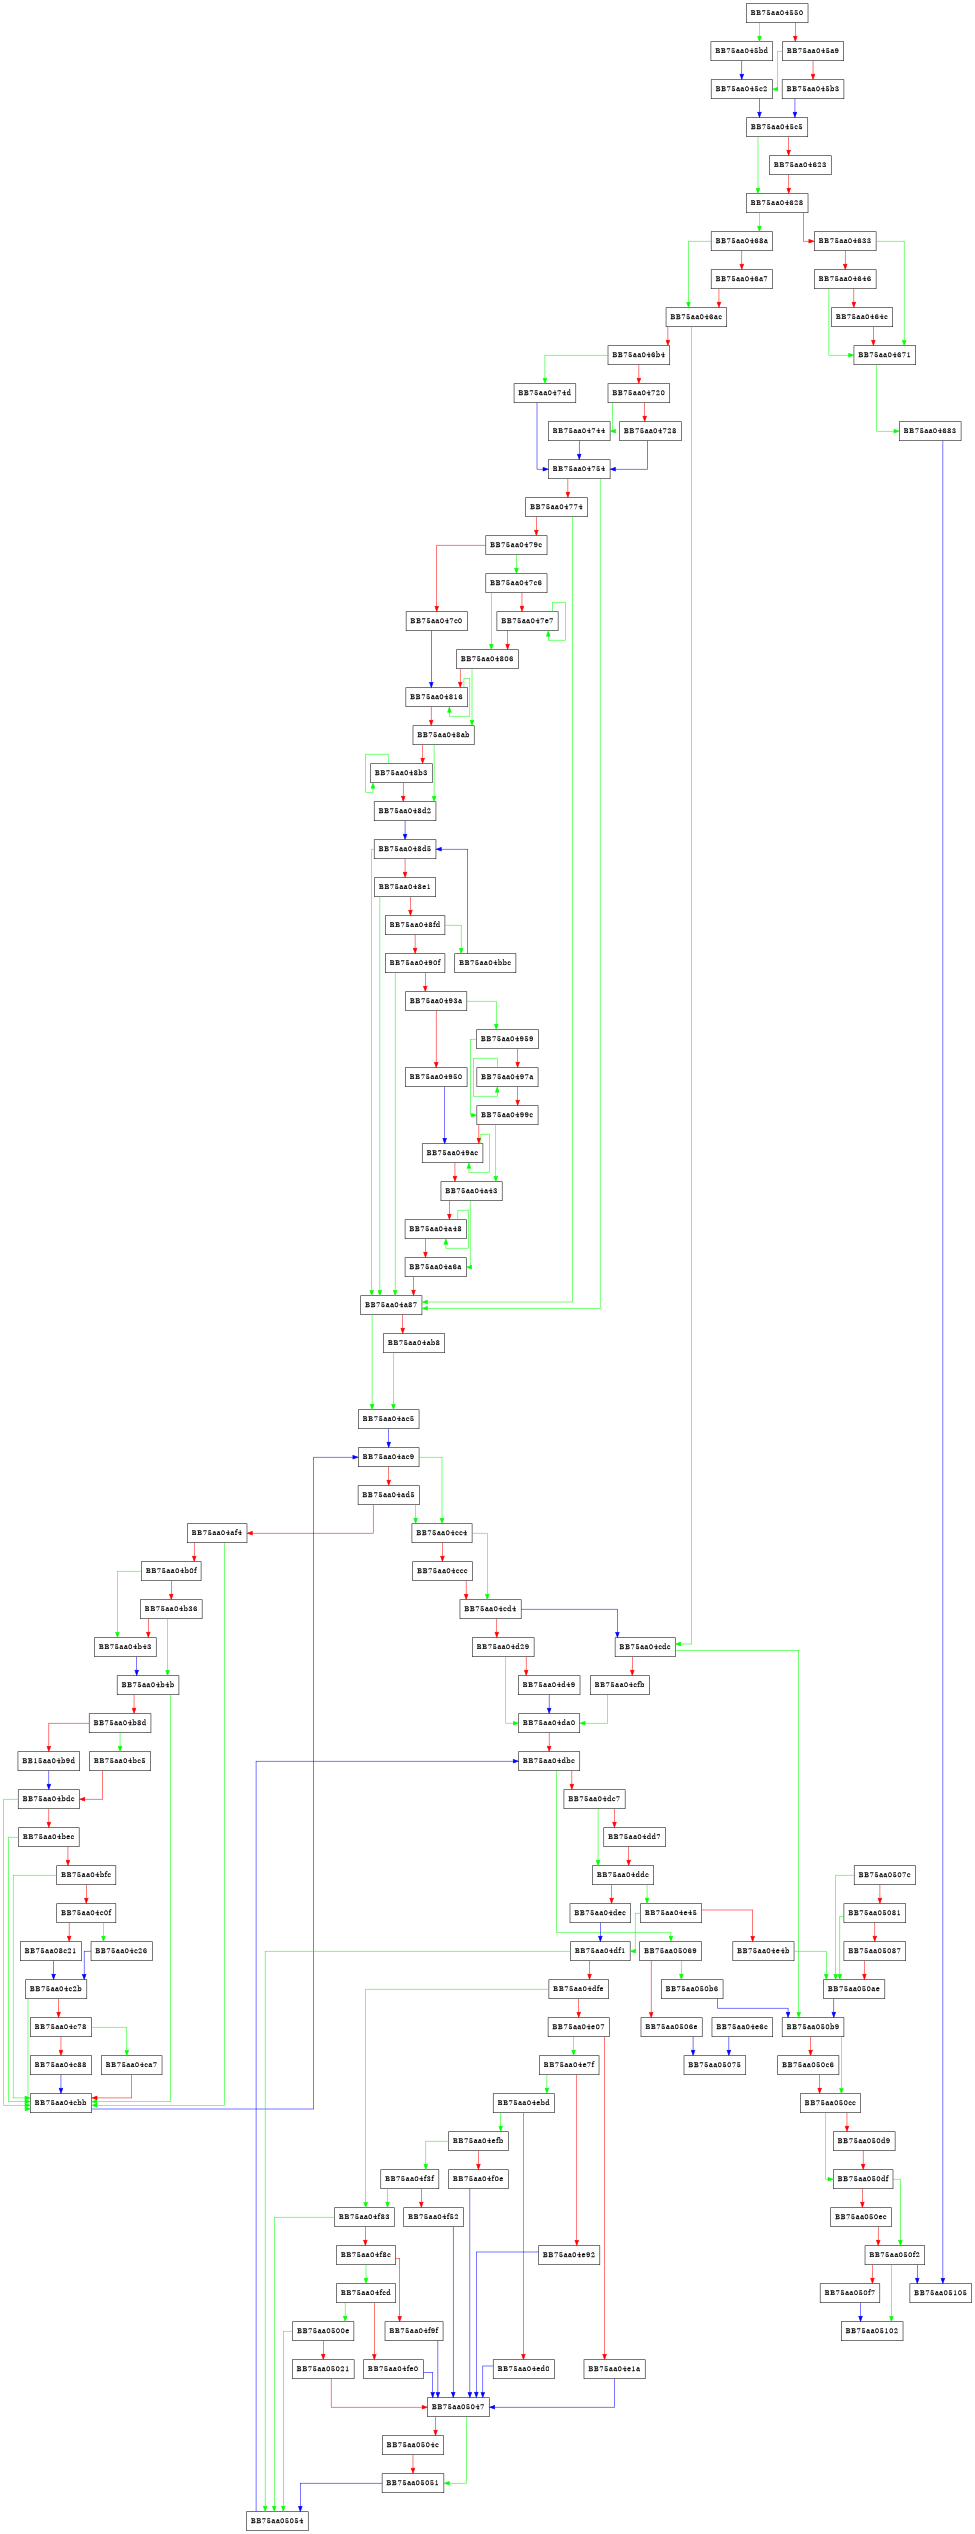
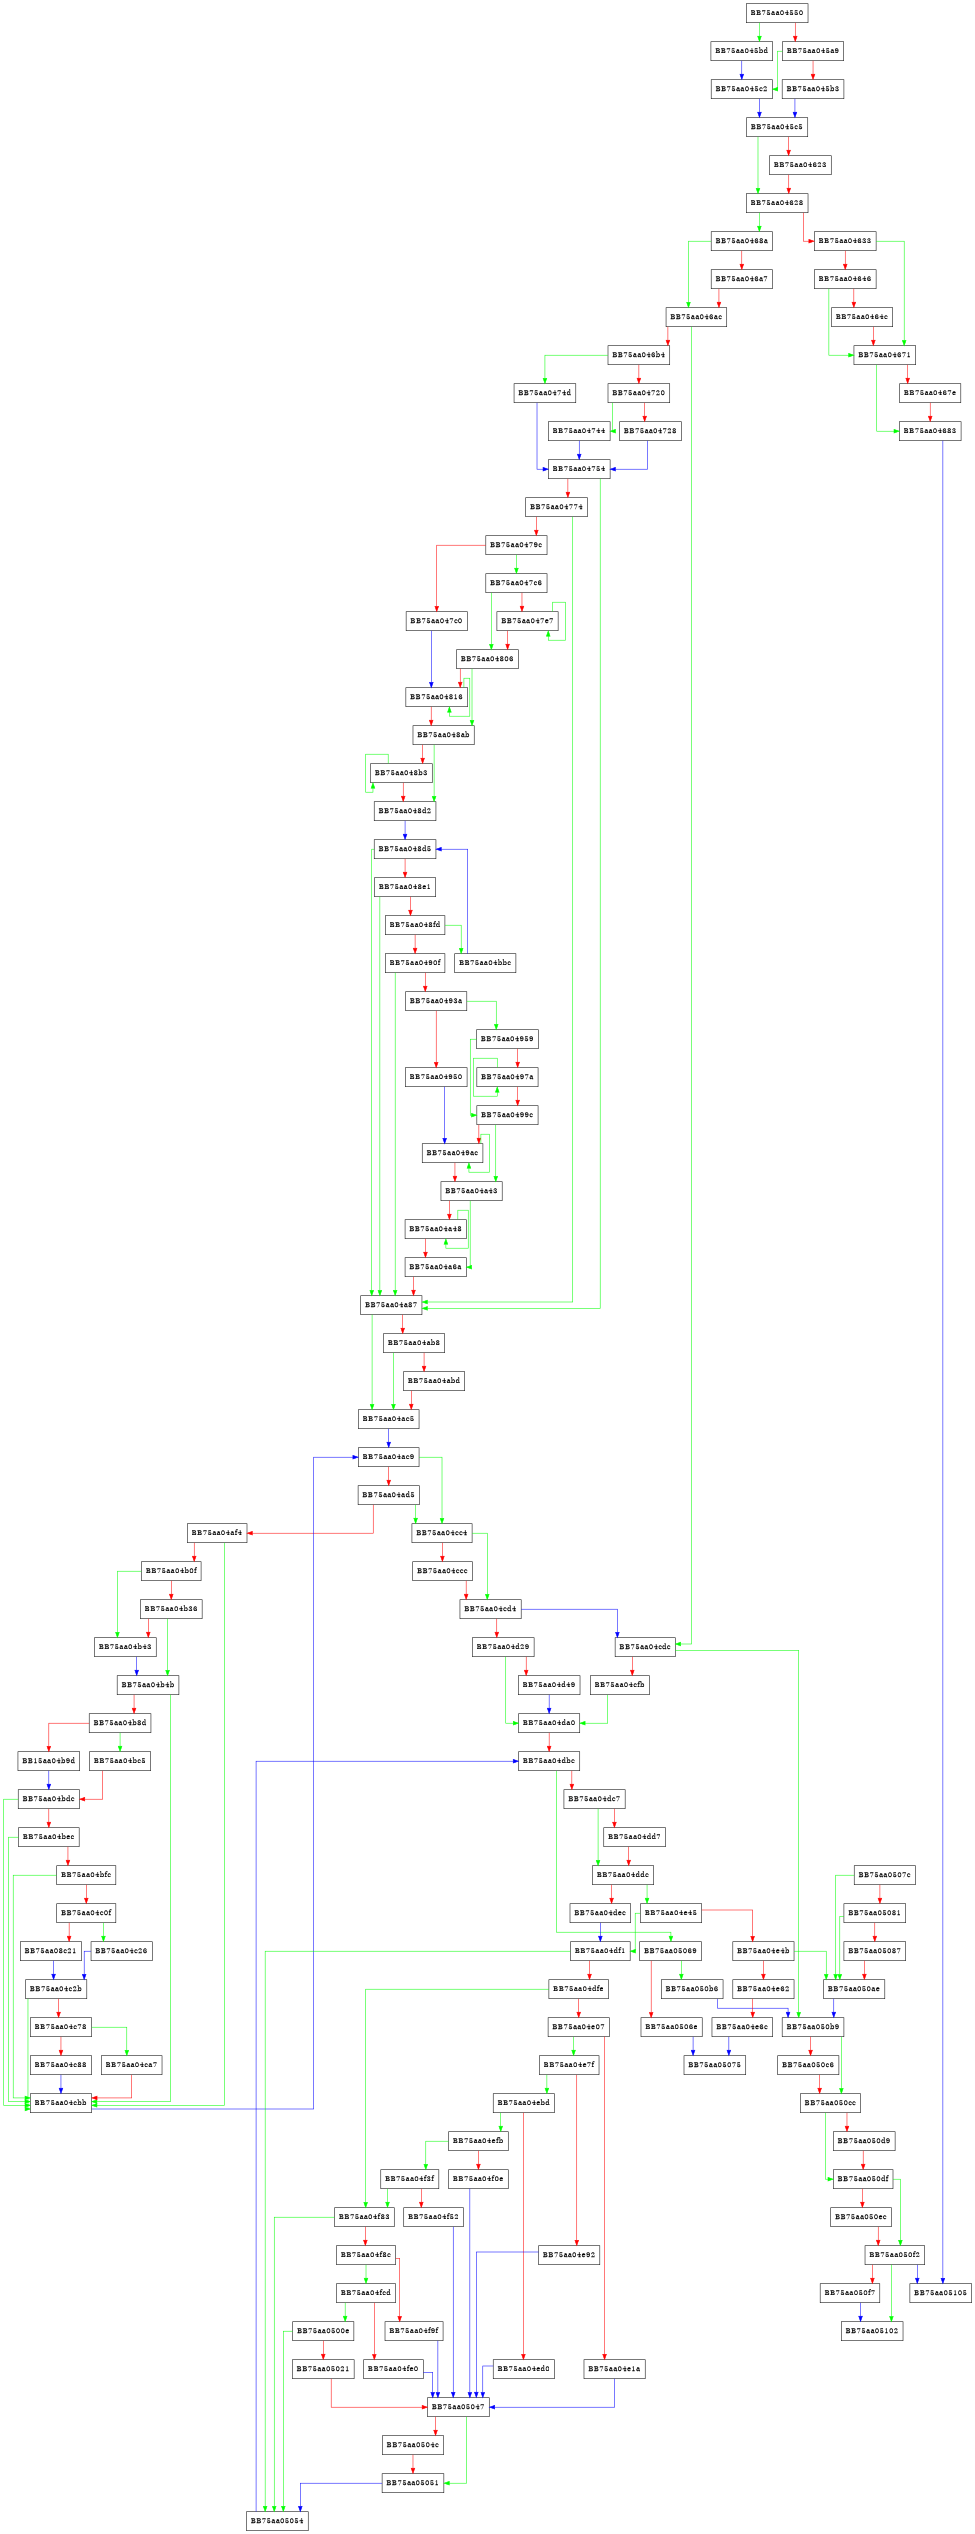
node "BB75aa0467e": added
node "BB75aa04abd": added
node "BB75aa04e62": added
